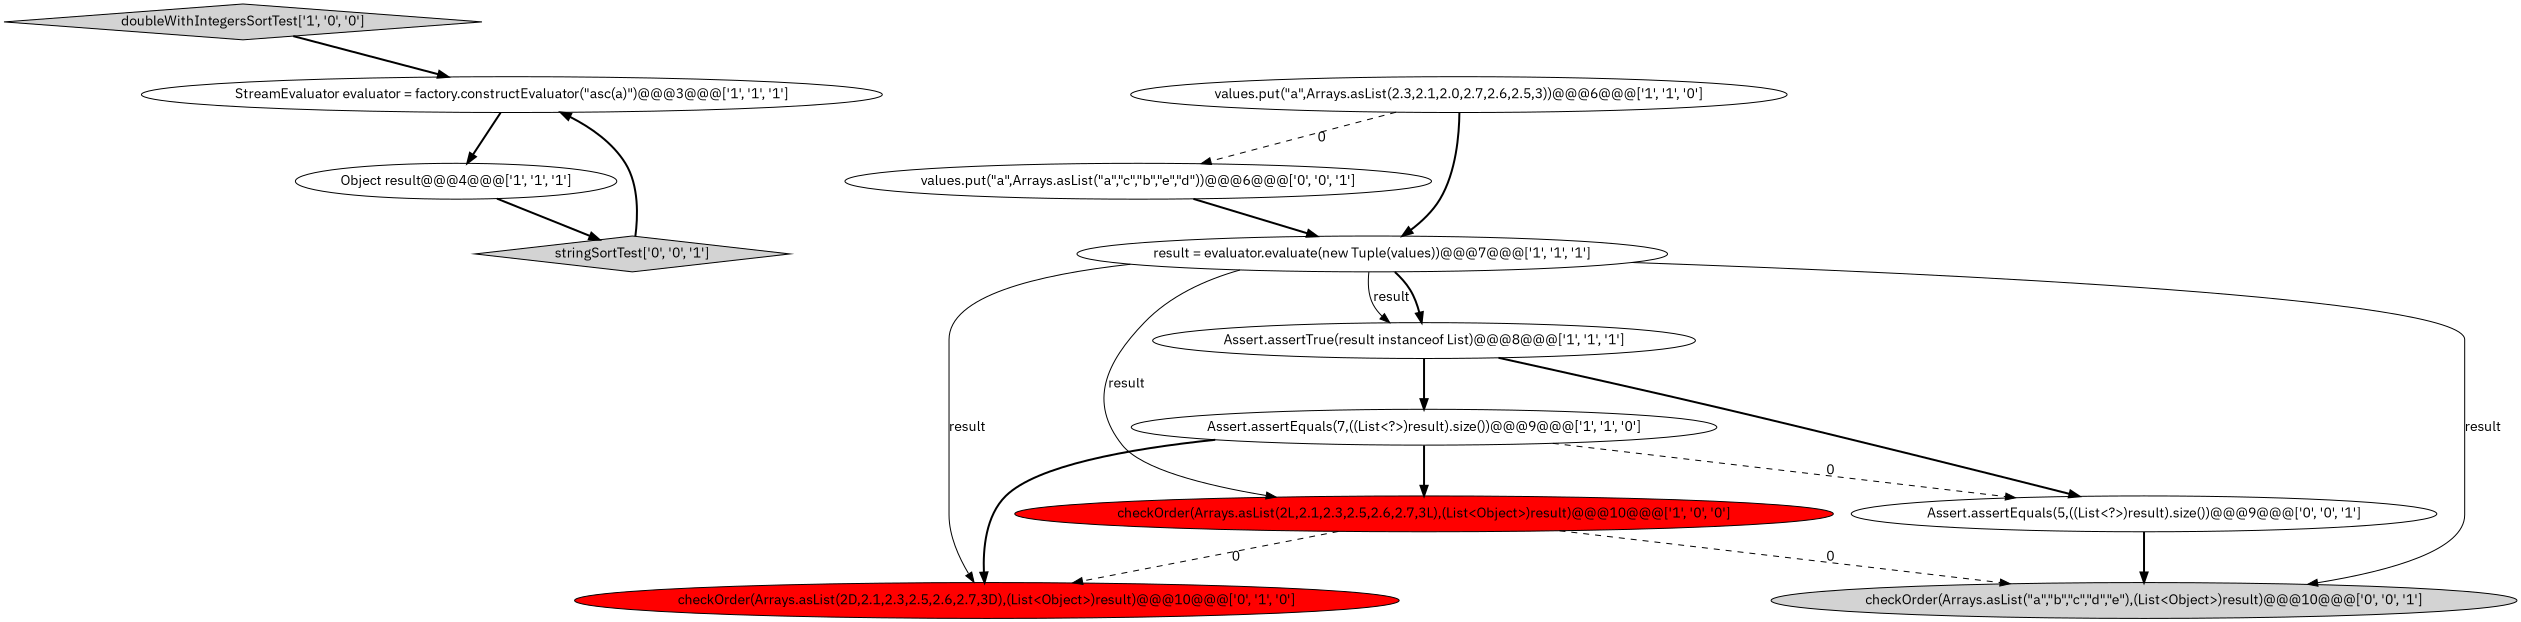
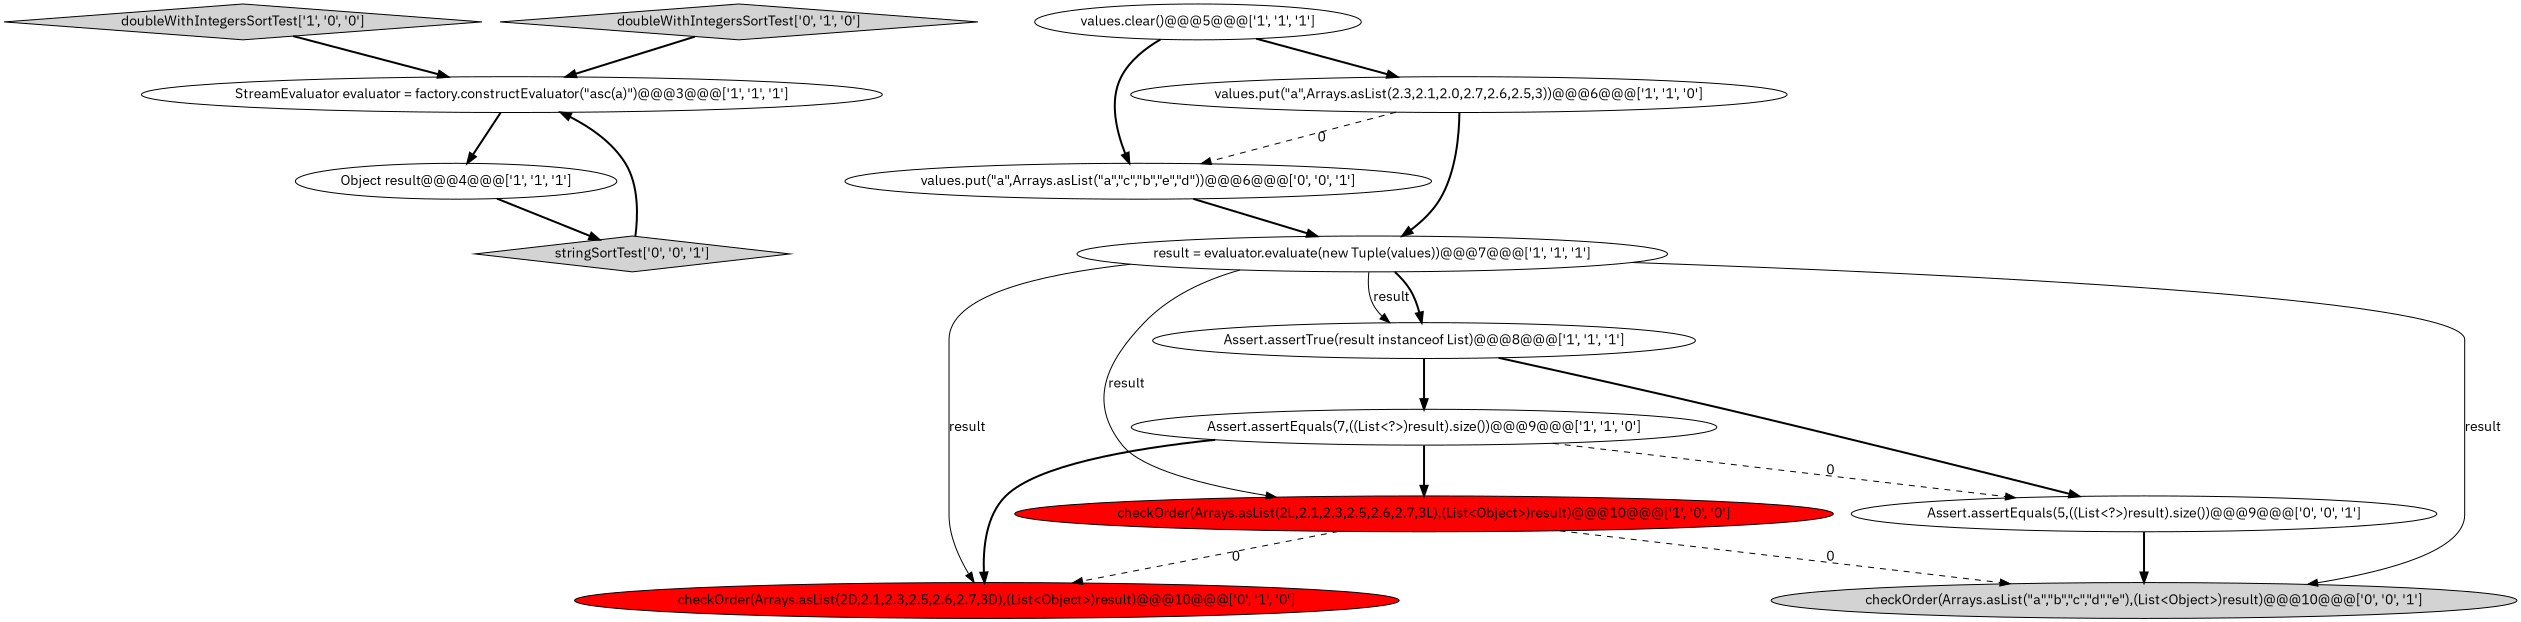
node "doubleWithIntegersSortTest['0', '1', '0']": added
node "values.clear()@@@5@@@['1', '1', '1']": added
